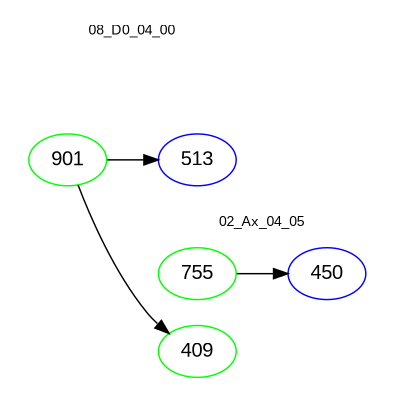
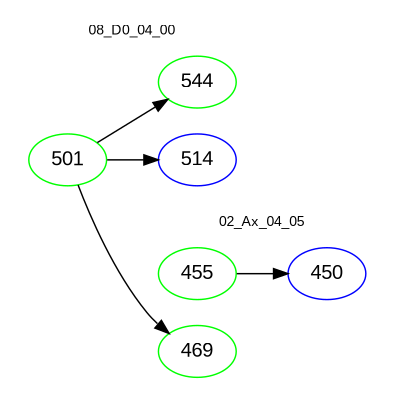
node "544": added
node "901": label "901" -> "501"
node "513": label "513" -> "514"
node "755": label "755" -> "455"
node "409": label "409" -> "469"
